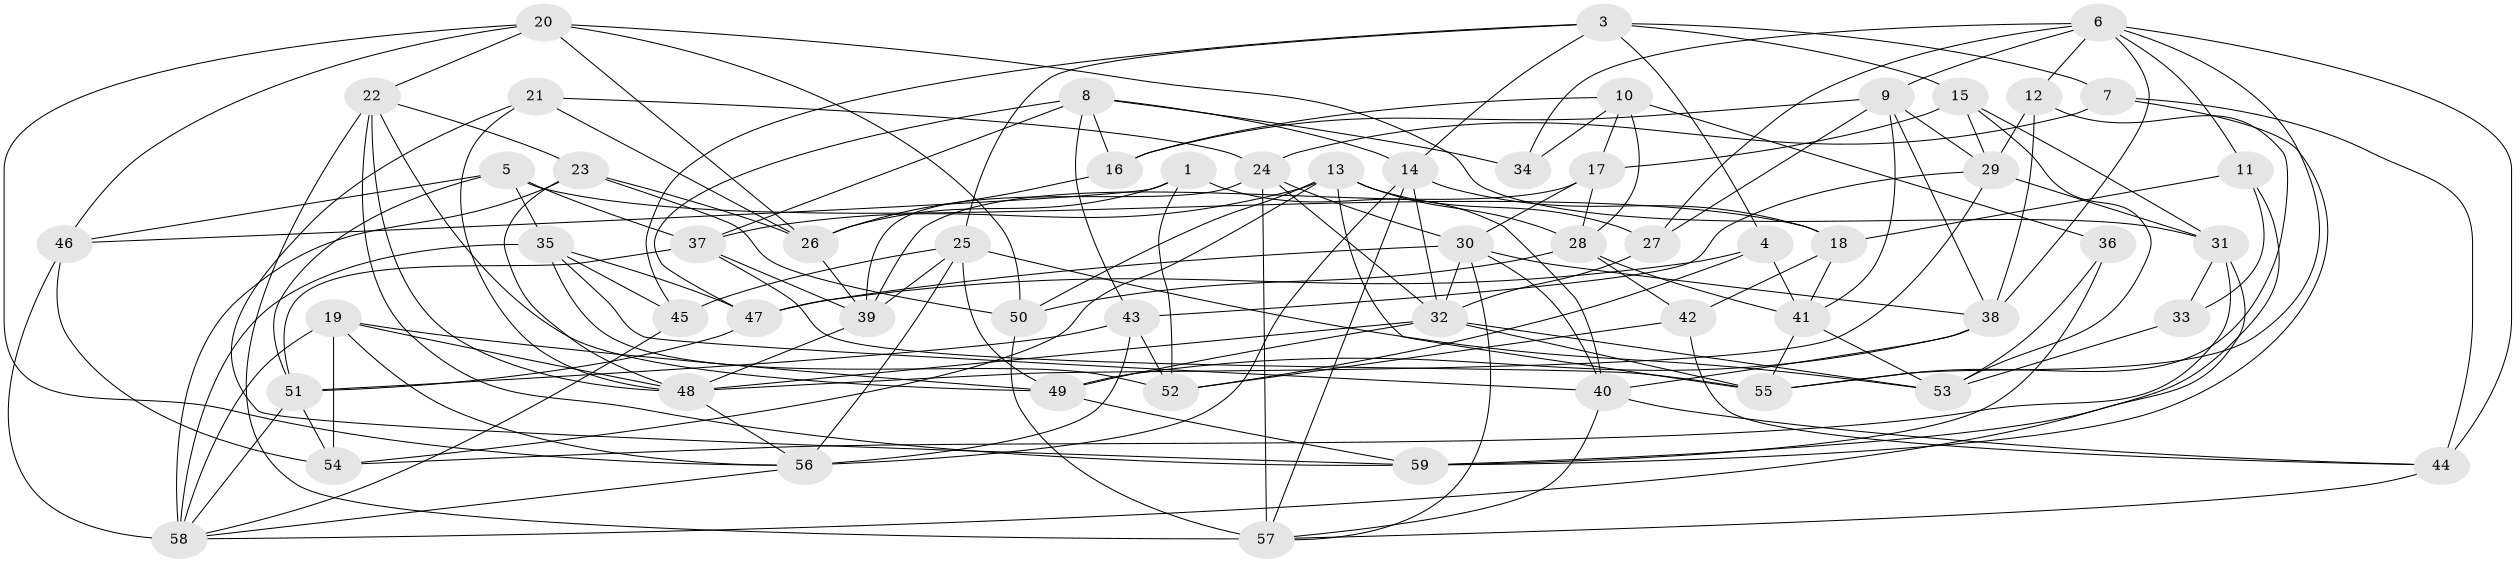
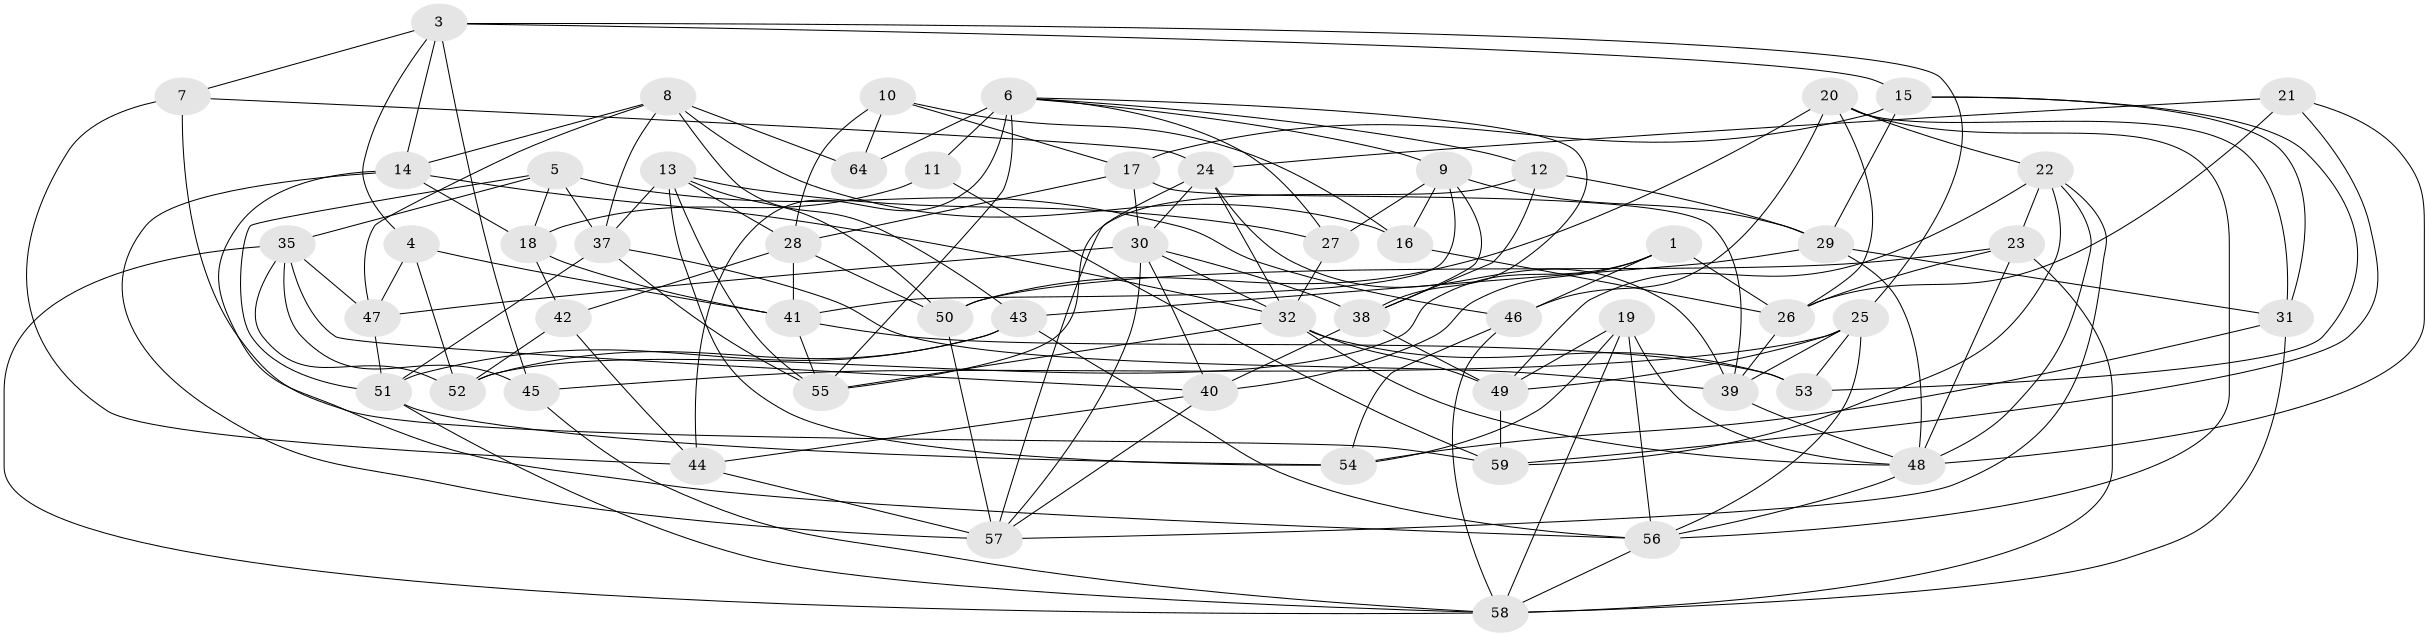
node "34": label "34" -> "64"
node "36": removed
node "33": removed
